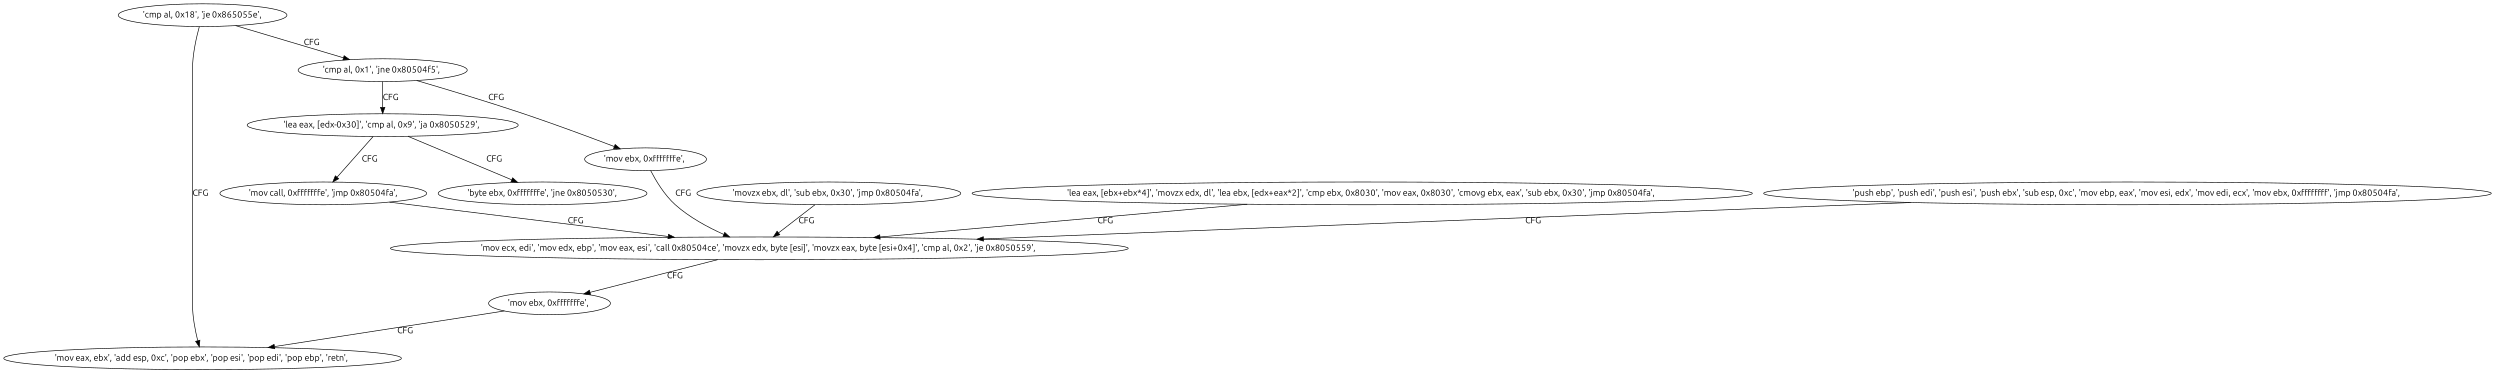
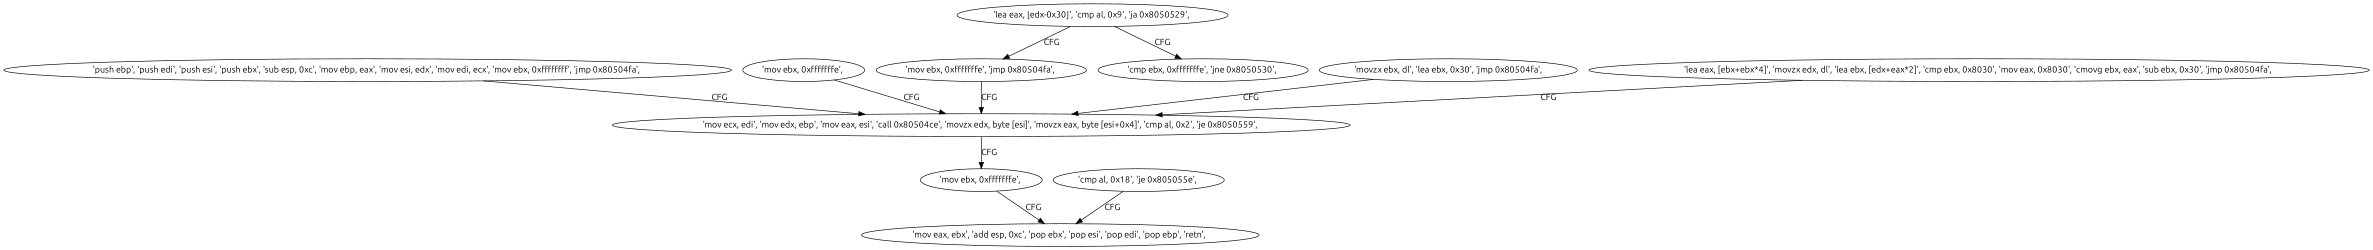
node "'cmp al, 0x18', 'je 0x865055e',": label "'cmp al, 0x18', 'je 0x865055e'," -> "'cmp al, 0x18', 'je 0x805055e',"
node "'cmp al, 0x1', 'jne 0x80504f5',": removed
node "'mov call, 0xfffffffe', 'jmp 0x80504fa',": label "'mov call, 0xfffffffe', 'jmp 0x80504fa'," -> "'mov ebx, 0xfffffffe', 'jmp 0x80504fa',"
node "'byte ebx, 0xfffffffe', 'jne 0x8050530',": label "'byte ebx, 0xfffffffe', 'jne 0x8050530'," -> "'cmp ebx, 0xfffffffe', 'jne 0x8050530',"
node "'movzx ebx, dl', 'sub ebx, 0x30', 'jmp 0x80504fa',": label "'movzx ebx, dl', 'sub ebx, 0x30', 'jmp 0x80504fa'," -> "'movzx ebx, dl', 'lea ebx, 0x30', 'jmp 0x80504fa',"
